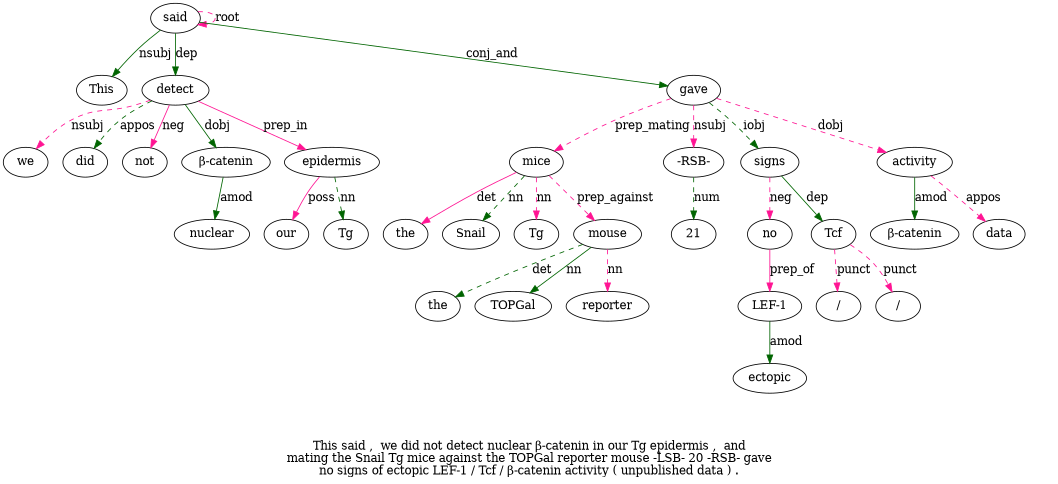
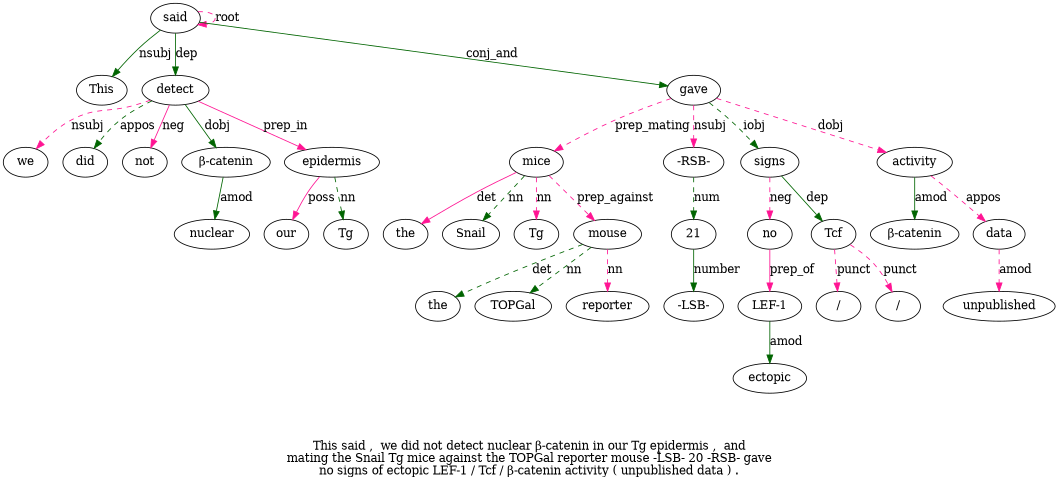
edge "mouse" -> "TOPGal": style solid -> dashed
node "-LSB-": added
node "unpublished": added
